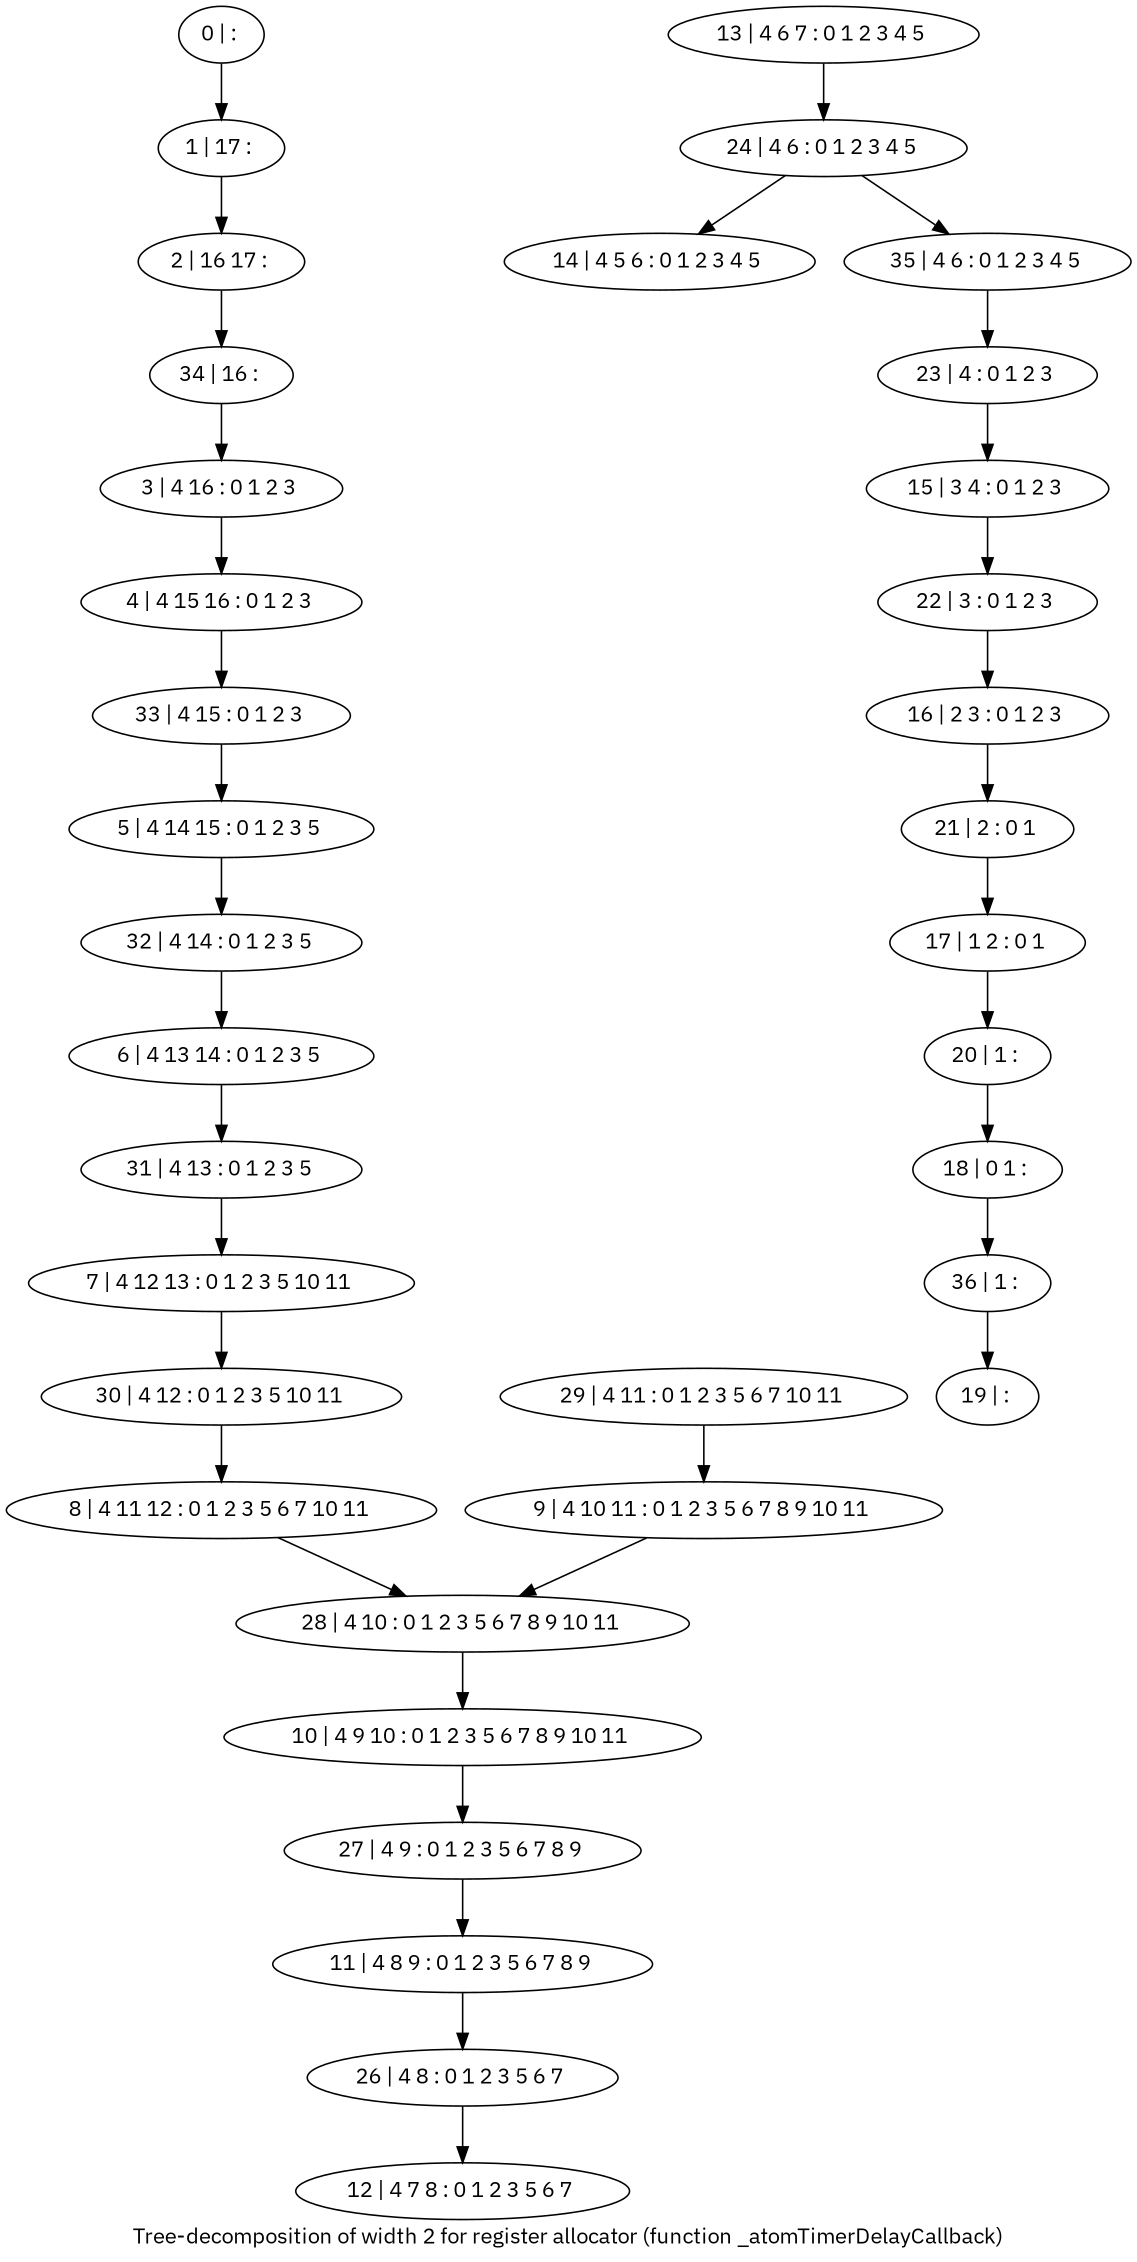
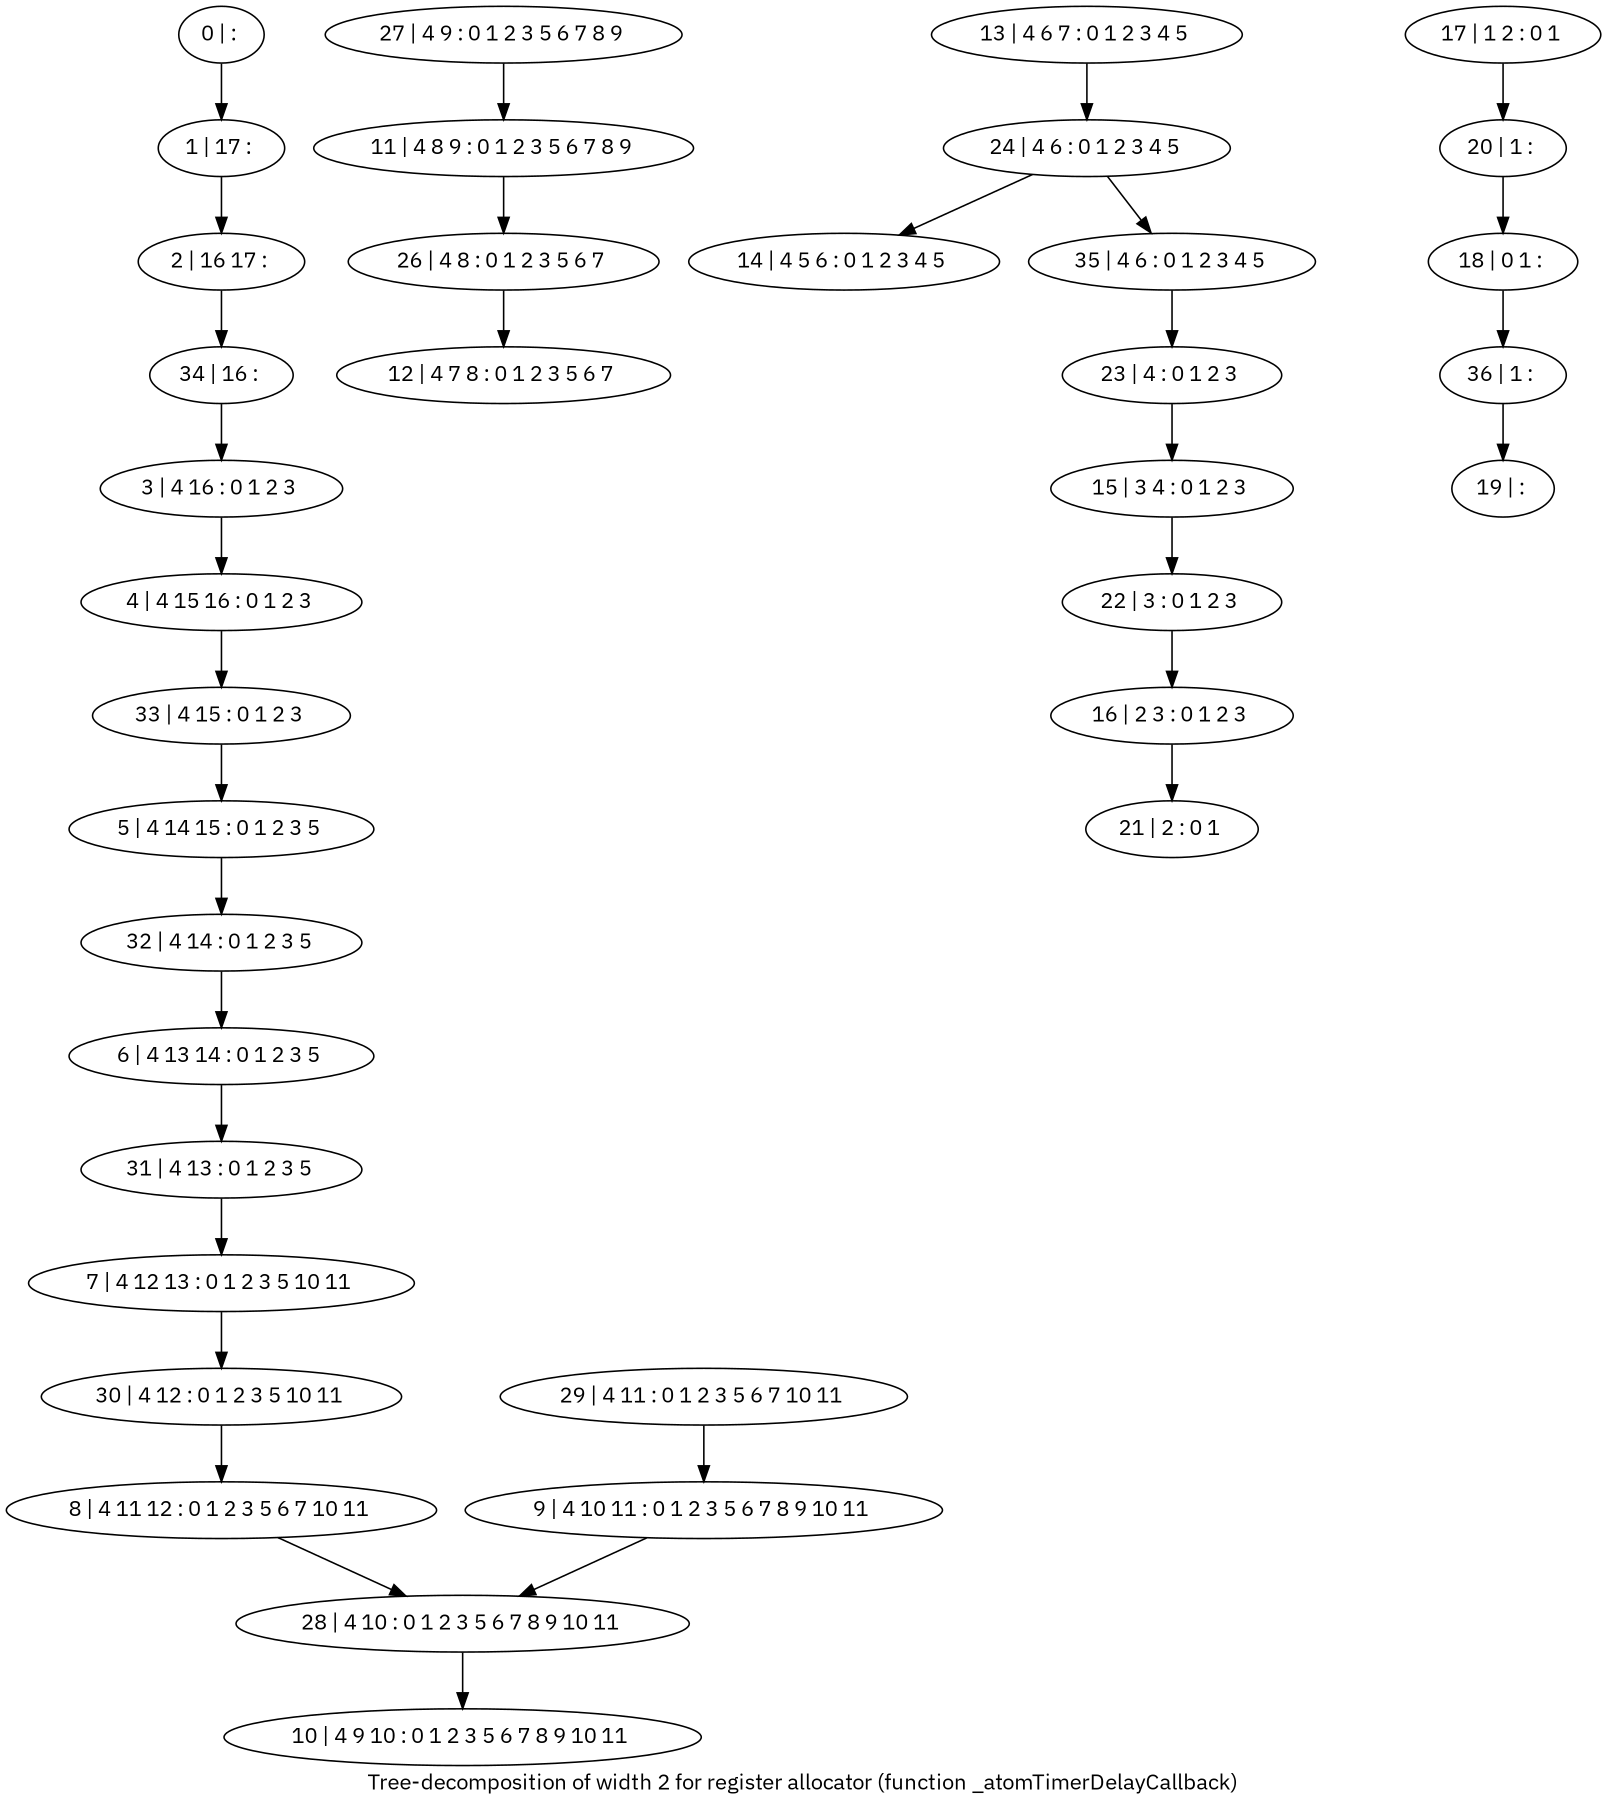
edge "21 | 2 : 0 1" -> "17 | 1 2 : 0 1": removed
edge "10 | 4 9 10 : 0 1 2 3 5 6 7 8 9 10 11" -> "27 | 4 9 : 0 1 2 3 5 6 7 8 9": removed
